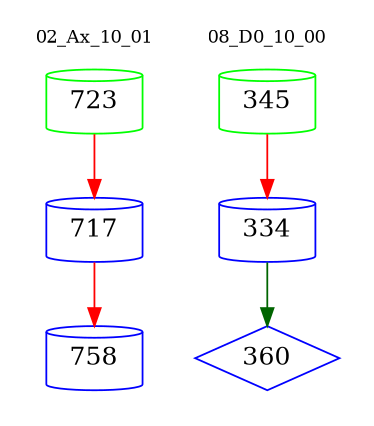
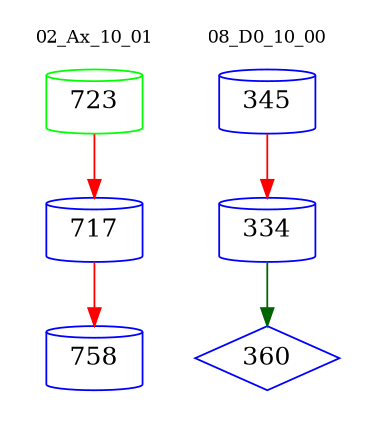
node "345": color green -> blue
